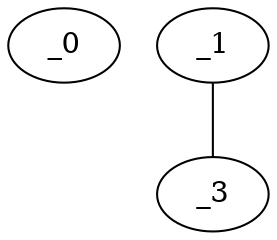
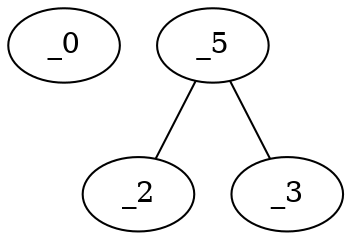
node "_1": label "_1" -> "_5"
node "_2": added
